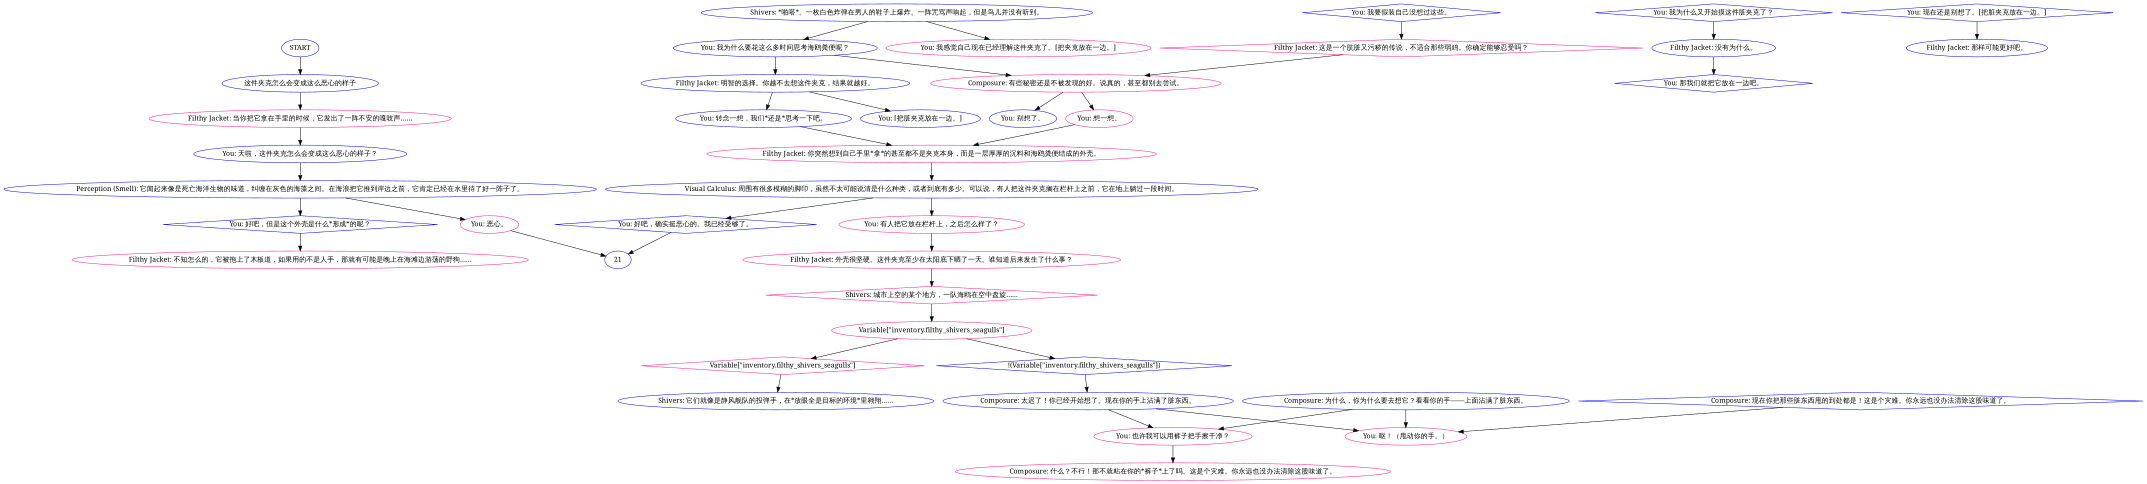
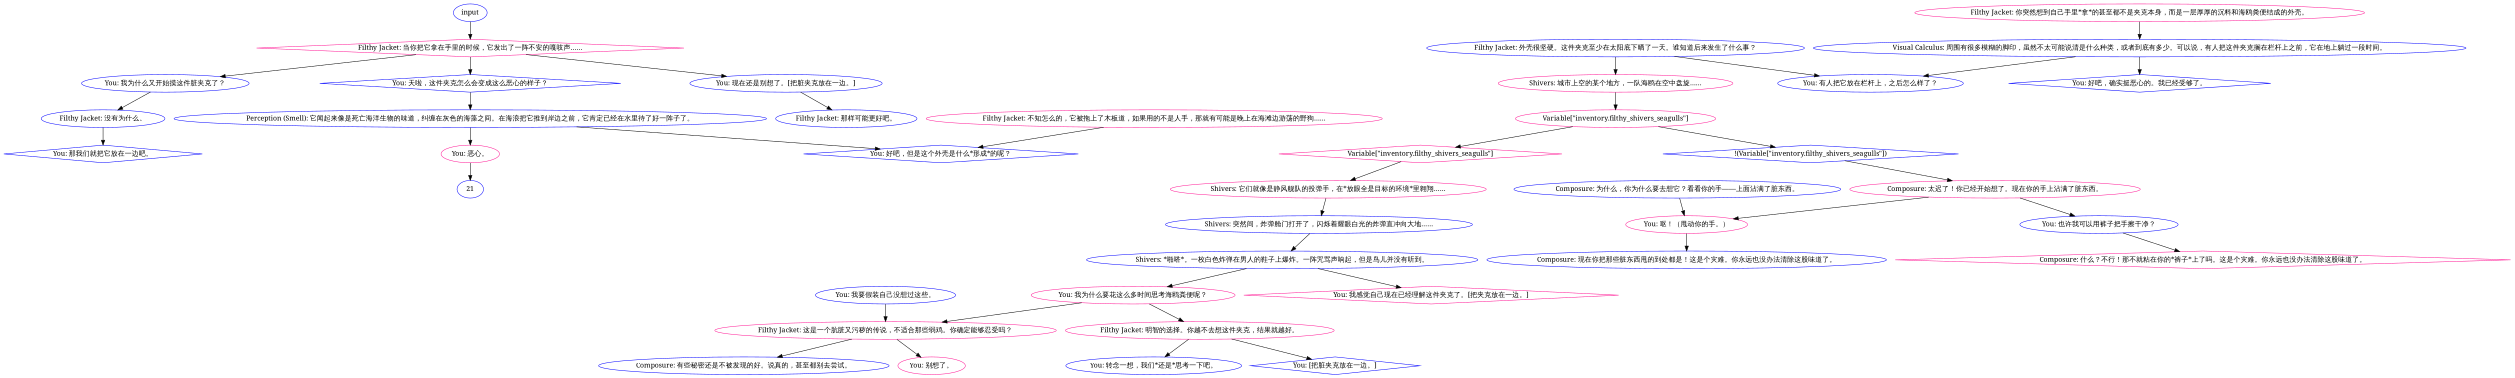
node "You: 我要假装自己没想过这些。": shape diamond -> ellipse
node "You: 我为什么又开始摸这件脏夹克了？": shape diamond -> ellipse
node "You: 现在还是别想了。[把脏夹克放在一边。]": shape diamond -> ellipse
node "START": removed
node "You: 我为什么要花这么多时间思考海鸥粪便呢？": color blue -> deeppink
node "You: 我感觉自己现在已经理解这件夹克了。[把夹克放在一边。]": shape ellipse -> diamond
node "Filthy Jacket: 这是一个肮脏又污秽的传说，不适合那些弱鸡。你确定能够忍受吗？": shape diamond -> ellipse
edge "Filthy Jacket: 当你把它拿在手里的时候，它发出了一阵不安的嘎吱声……" -> "You: 我为什么又开始摸这件脏夹克了？": added
edge "Filthy Jacket: 当你把它拿在手里的时候，它发出了一阵不安的嘎吱声……" -> "You: 现在还是别想了。[把脏夹克放在一边。]": added
edge "You: 我为什么要花这么多时间思考海鸥粪便呢？" -> "Composure: 有些秘密还是不被发现的好。说真的，甚至都别去尝试。": now "You: 我为什么要花这么多时间思考海鸥粪便呢？" -> "Filthy Jacket: 这是一个肮脏又污秽的传说，不适合那些弱鸡。你确定能够忍受吗？"
node "这件夹克怎么会变成这么恶心的样子": label "这件夹克怎么会变成这么恶心的样子" -> "input"
node "Filthy Jacket: 明智的选择。你越不去想这件夹克，结果就越好。": color blue -> deeppink
node "Composure: 有些秘密还是不被发现的好。说真的，甚至都别去尝试。": color deeppink -> blue
edge "Composure: 有些秘密还是不被发现的好。说真的，甚至都别去尝试。" -> "You: 别想了。": now "Filthy Jacket: 这是一个肮脏又污秽的传说，不适合那些弱鸡。你确定能够忍受吗？" -> "You: 别想了。"
node "Filthy Jacket: 当你把它拿在手里的时候，它发出了一阵不安的嘎吱声……": shape ellipse -> diamond
node "You: [把脏夹克放在一边。]": shape ellipse -> diamond
node "You: 别想了。": color blue -> deeppink
node "You: 想一想。": removed
edge "You: 转念一想，我们*还是*思考一下吧。" -> "Filthy Jacket: 你突然想到自己手里*拿*的甚至都不是夹克本身，而是一层厚厚的沉料和海鸥粪便结成的外壳。": removed
node "You: 天啦，这件夹克怎么会变成这么恶心的样子？": shape ellipse -> diamond
node "You: 有人把它放在栏杆上，之后怎么样了？": color deeppink -> blue
node "Shivers: 突然间，炸弹舱门打开了，闪烁着耀眼白光的炸弹直冲向大地……": added
edge "You: 好吧，但是这个外壳是什么*形成*的呢？" -> "Filthy Jacket: 不知怎么的，它被拖上了木板道，如果用的不是人手，那就有可能是晚上在海滩边游荡的野狗……": reversed
edge "You: 有人把它放在栏杆上，之后怎么样了？" -> "Filthy Jacket: 外壳很坚硬。这件夹克至少在太阳底下晒了一天。谁知道后来发生了什么事？": reversed
edge "You: 好吧，确实挺恶心的。我已经受够了。" -> "21": removed
node "Filthy Jacket: 外壳很坚硬。这件夹克至少在太阳底下晒了一天。谁知道后来发生了什么事？": color deeppink -> blue
node "Shivers: 城市上空的某个地方，一队海鸥在空中盘旋……": shape diamond -> ellipse
node "Shivers: 它们就像是静风舰队的投弹手，在*放眼全是目标的环境*里翱翔……": color blue -> deeppink
node "Composure: 太迟了！你已经开始想了。现在你的手上沾满了脏东西。": color blue -> deeppink
node "Composure: 现在你把那些脏东西甩的到处都是！这是个灾难。你永远也没办法清除这股味道了。": shape diamond -> ellipse
edge "Composure: 为什么，你为什么要去想它？看看你的手——上面沾满了脏东西。" -> "You: 也许我可以用裤子把手擦干净？": removed
edge "Composure: 现在你把那些脏东西甩的到处都是！这是个灾难。你永远也没办法清除这股味道了。" -> "You: 呕！（甩动你的手。）": reversed
node "You: 也许我可以用裤子把手擦干净？": color deeppink -> blue
node "Composure: 什么？不行！那不就粘在你的*裤子*上了吗。这是个灾难。你永远也没办法清除这股味道了。": shape ellipse -> diamond
